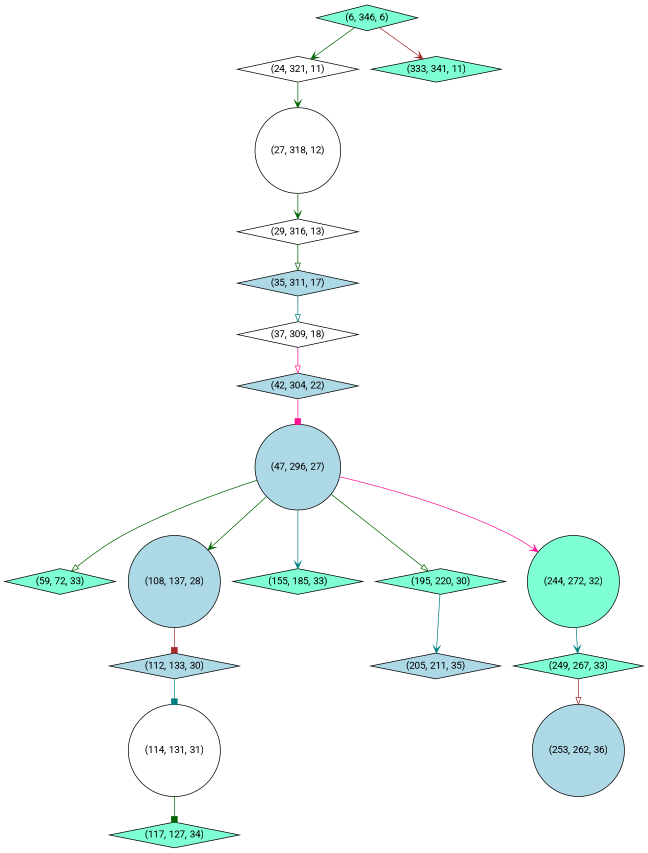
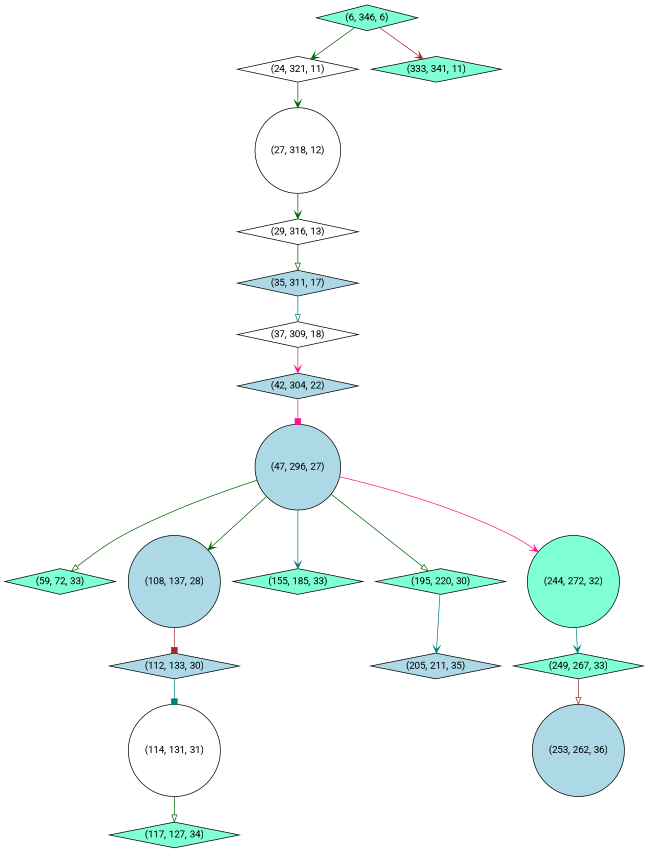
edge "(37, 309, 18)" -> "(42, 304, 22)": arrowhead onormal -> vee
edge "(114, 131, 31)" -> "(117, 127, 34)": arrowhead box -> onormal
